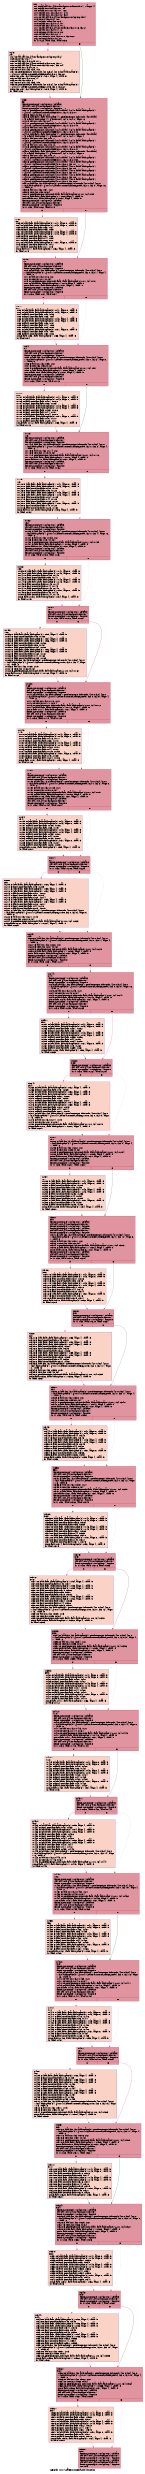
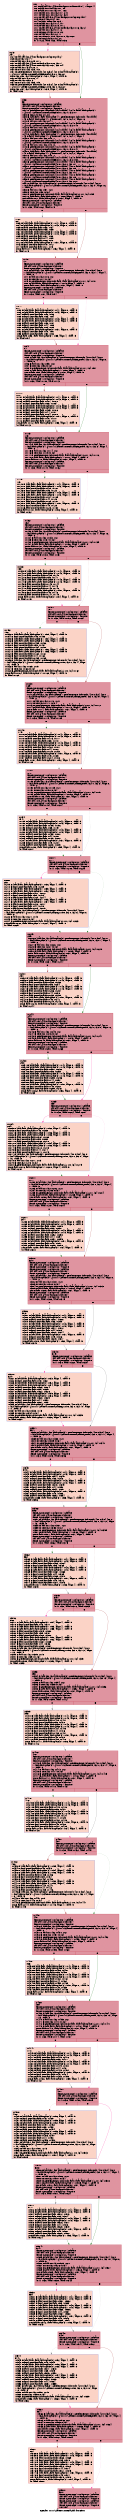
node "%231:": added
